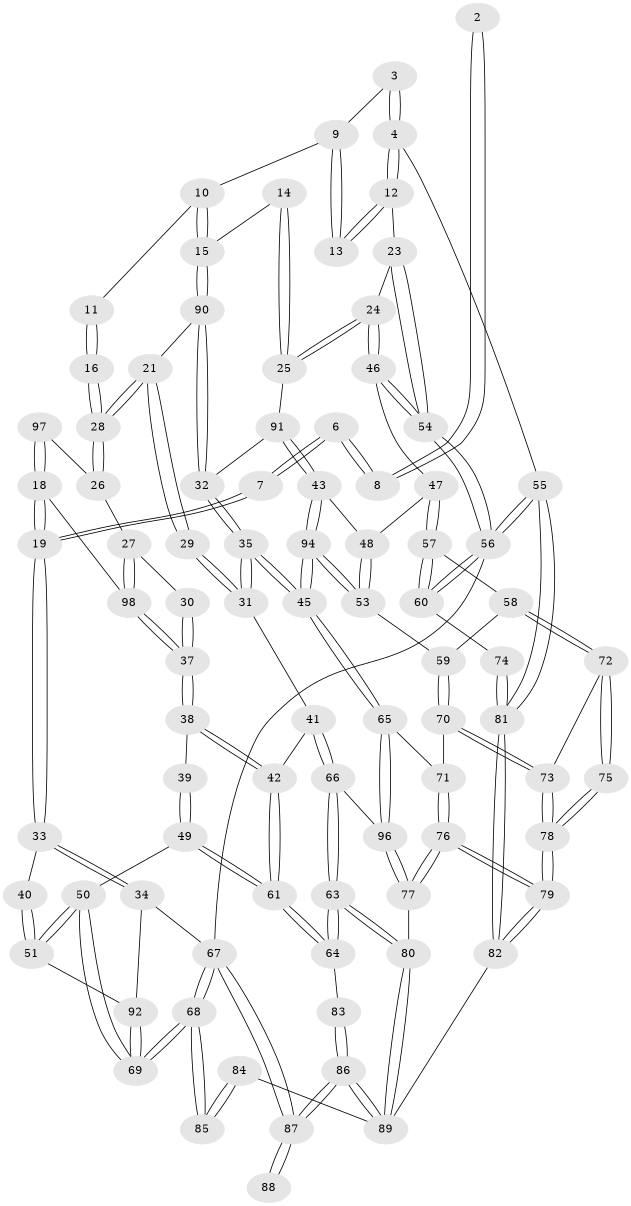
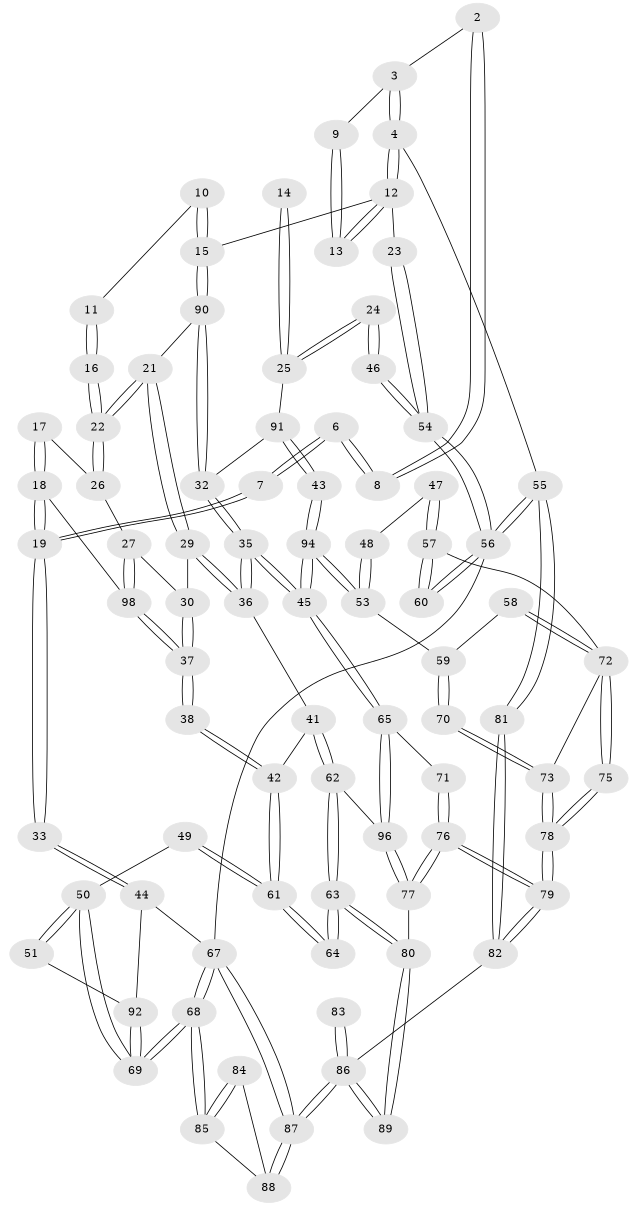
edge "2" -- "3": added
edge "9" -- "10": removed
edge "14" -- "15": now "12" -- "15"
edge "23" -- "24": removed
node "97": label "97" -> "17"
node "28": label "28" -> "22"
edge "46" -- "47": removed
edge "43" -- "48": removed
edge "29" -- "30": added
edge "57" -- "58": now "57" -- "72"
node "31": label "31" -> "36"
node "74": removed
edge "70" -- "71": removed
node "39": removed
node "66": label "66" -> "62"
node "40": removed
node "34": label "34" -> "44"
edge "64" -- "83": removed
edge "82" -- "89": now "82" -- "86"
edge "84" -- "89": now "84" -- "88"
edge "85" -- "88": added
